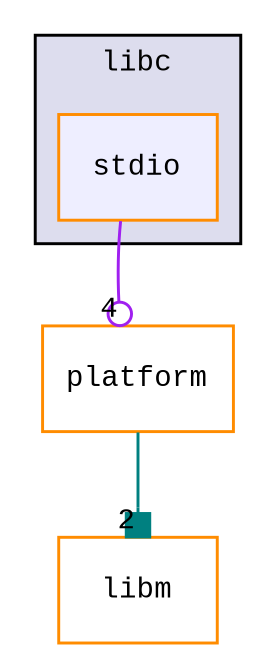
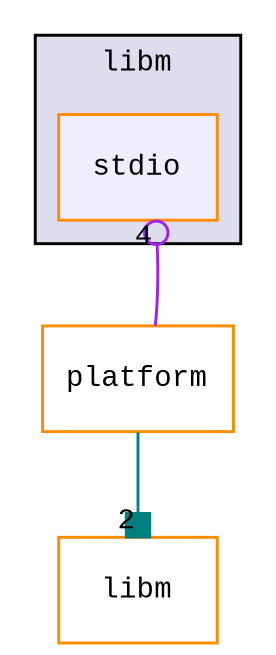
cluster "libc": label "libc" -> "libm"
edge "stdio" -> "platform": reversed
